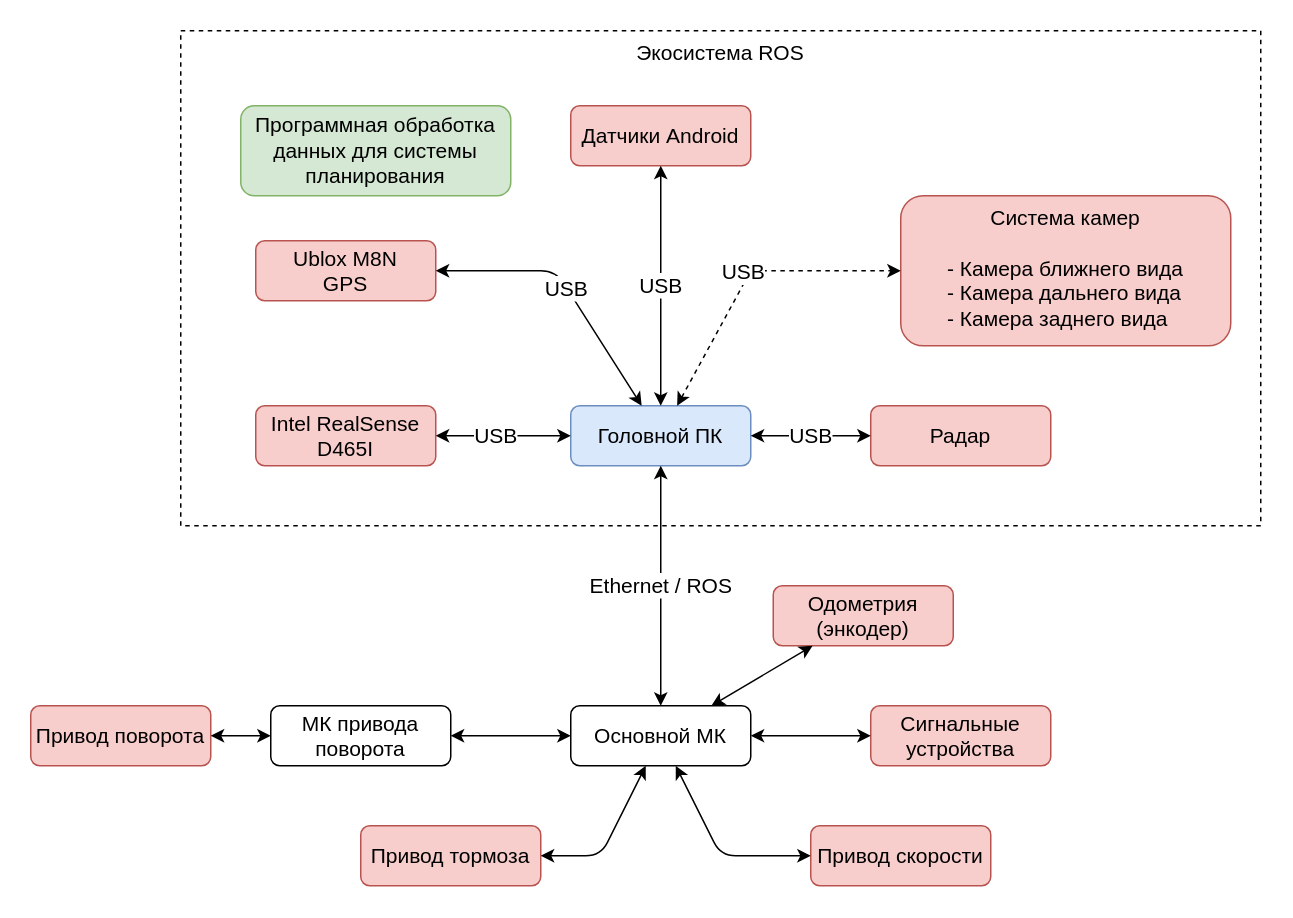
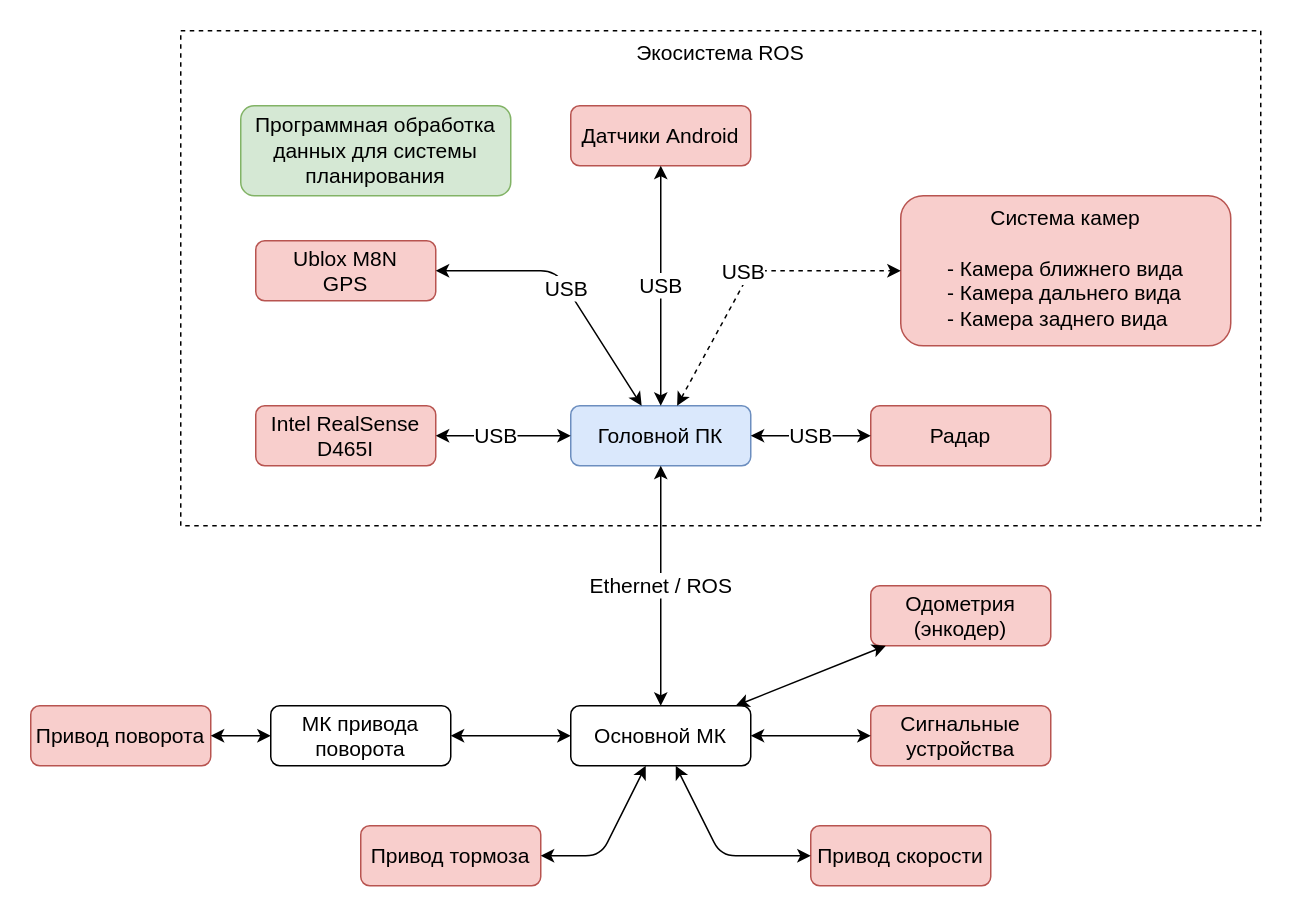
node "Одометрия (энкодер)": moved (863, 616) -> (961, 616)
